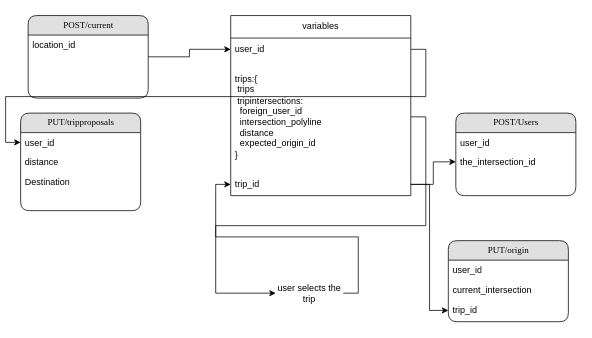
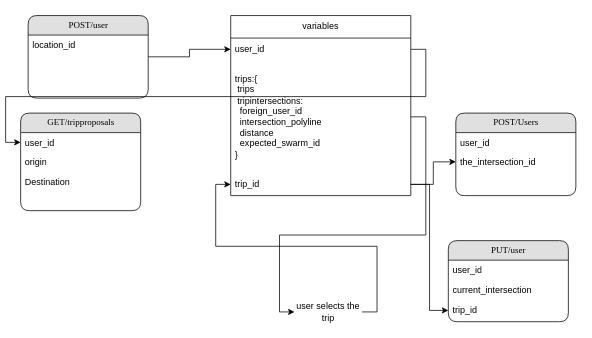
node "POST/current": label "POST/current" -> "POST/user"
node "trips:{ trips tripintersections: foreign_user_id intersection_polyline distance expected_origin_id }": label "trips:{ trips tripintersections: foreign_user_id intersection_polyline distance expected_origin_id }" -> "trips:{ trips tripintersections: foreign_user_id intersection_polyline distance expected_swarm_id }"
node "PUT/tripproposals": label "PUT/tripproposals" -> "GET/tripproposals"
node "distance": label "distance" -> "origin"
node "PUT/origin": label "PUT/origin" -> "PUT/user"
node "user selects the trip": moved (309, 293) -> (328, 312)
